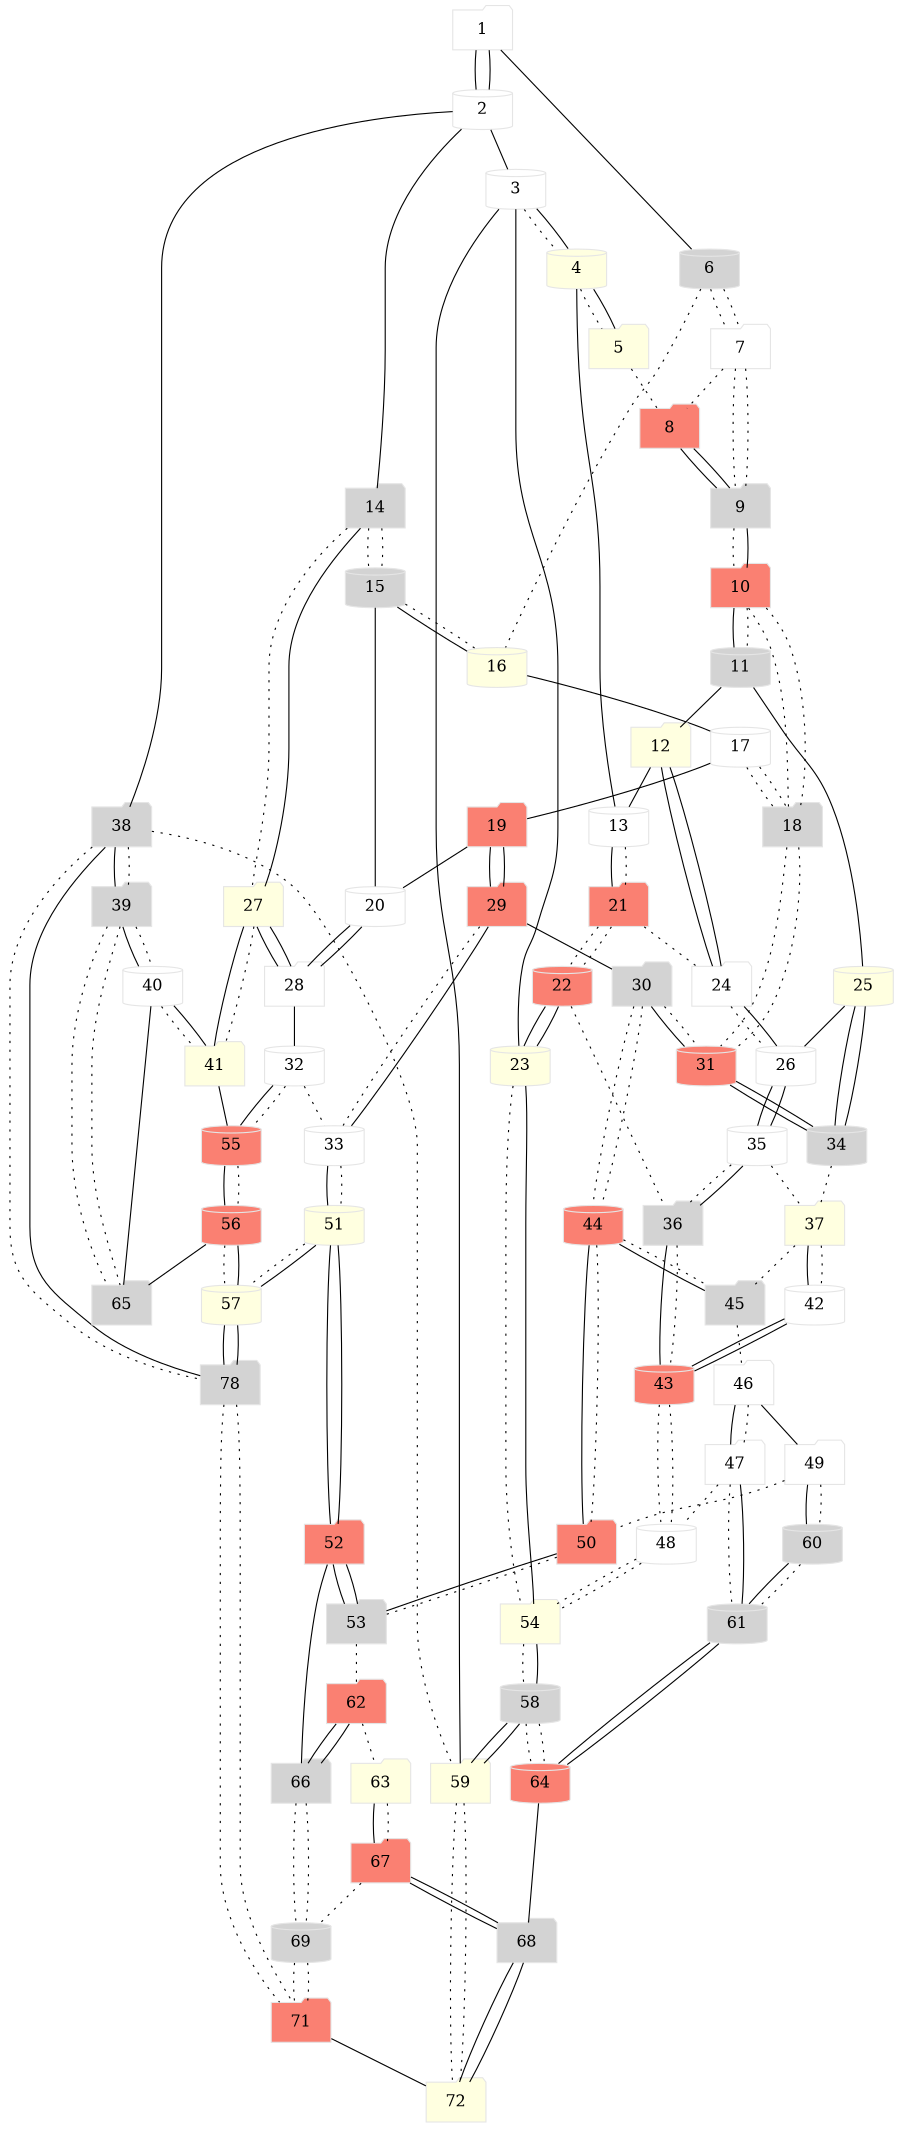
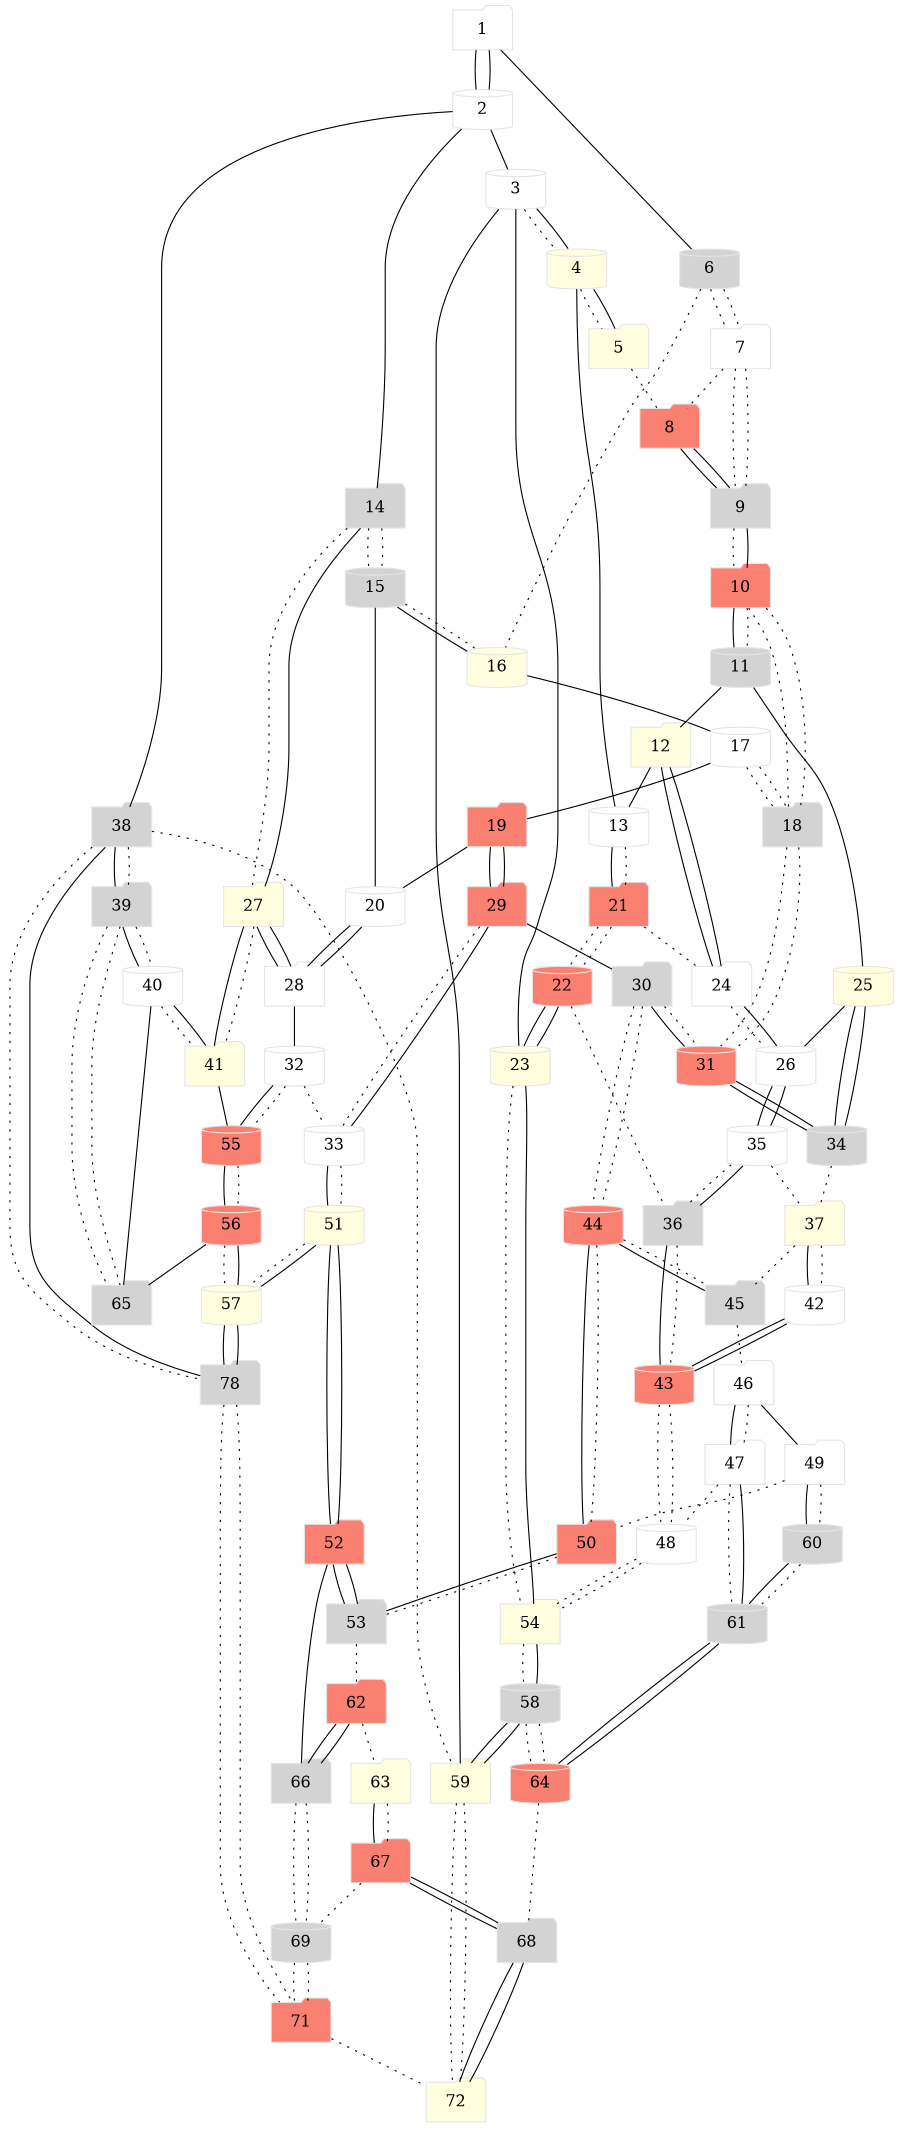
edge "64" -- "68": style solid -> dotted
edge "71" -- "72": style solid -> dotted
